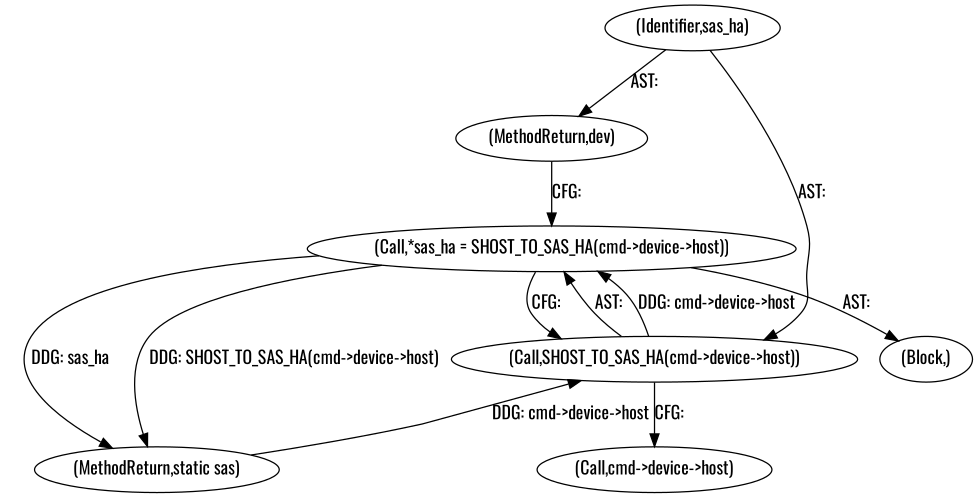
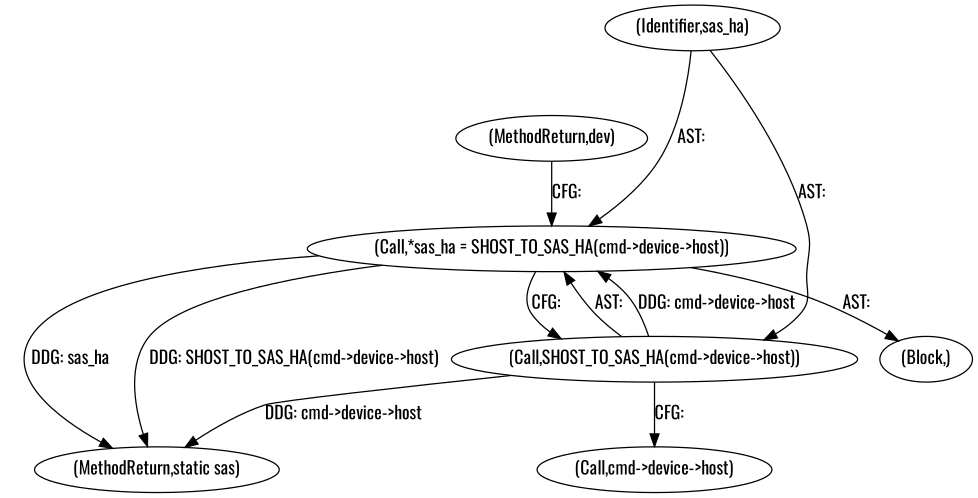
edge "(Identifier,sas_ha)" -> "(MethodReturn,dev)": now "(Identifier,sas_ha)" -> "(Call,*sas_ha = SHOST_TO_SAS_HA(cmd->device->host))"
edge "(MethodReturn,static sas)" -> "(Call,SHOST_TO_SAS_HA(cmd->device->host))": reversed
